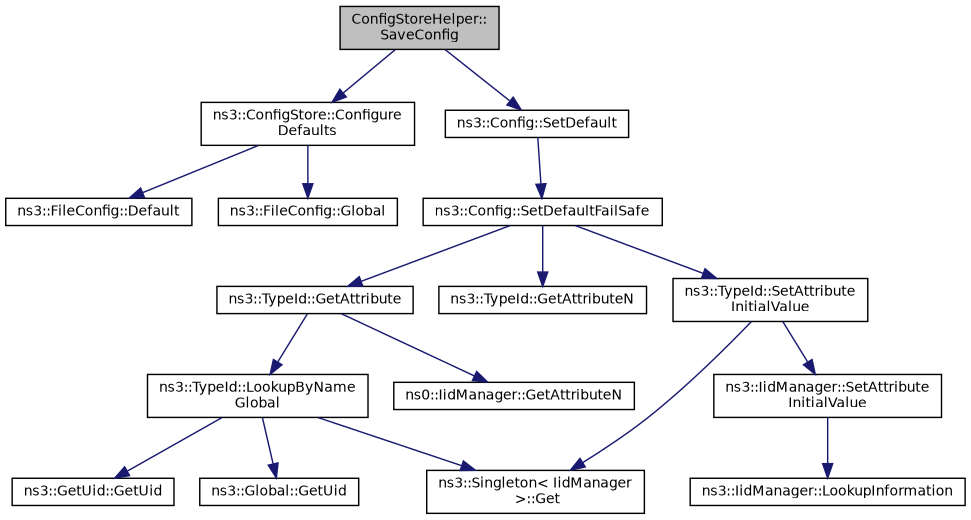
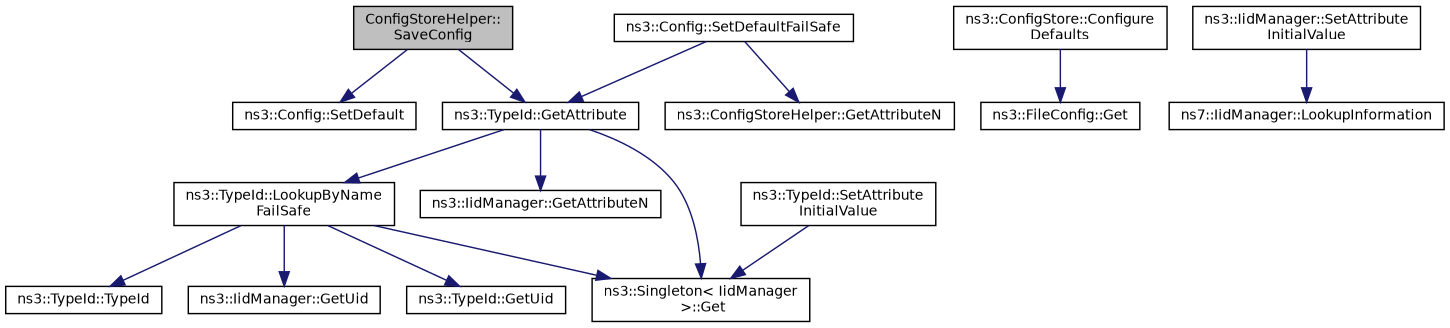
edge "ConfigStoreHelper:: SaveConfig" -> "ns3::ConfigStore::Configure Defaults": now "ConfigStoreHelper:: SaveConfig" -> "ns3::TypeId::GetAttribute"
edge "ns3::Config::SetDefault" -> "ns3::Config::SetDefaultFailSafe": removed
edge "ns3::TypeId::GetAttribute" -> "ns3::Singleton< IidManager >::Get": added
node "ns3::FileConfig::Default": label "ns3::FileConfig::Default" -> "ns3::FileConfig::Get"
node "ns3::FileConfig::Global": removed
edge "ns3::Config::SetDefaultFailSafe" -> "ns3::TypeId::SetAttribute InitialValue": removed
node "ns3::TypeId::TypeId": added
node "ns3::TypeId::GetAttributeN": label "ns3::TypeId::GetAttributeN" -> "ns3::ConfigStoreHelper::GetAttributeN"
edge "ns3::TypeId::SetAttribute InitialValue" -> "ns3::IidManager::SetAttribute InitialValue": removed
node "ns3::TypeId::LookupByName Global": label "ns3::TypeId::LookupByName Global" -> "ns3::TypeId::LookupByName FailSafe"
node "ns0::IidManager::GetAttributeN": label "ns0::IidManager::GetAttributeN" -> "ns3::IidManager::GetAttributeN"
node "ns3::GetUid::GetUid": label "ns3::GetUid::GetUid" -> "ns3::IidManager::GetUid"
node "ns3::Global::GetUid": label "ns3::Global::GetUid" -> "ns3::TypeId::GetUid"
node "ns3::IidManager::LookupInformation": label "ns3::IidManager::LookupInformation" -> "ns7::IidManager::LookupInformation"
